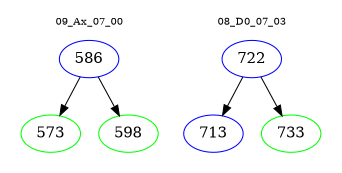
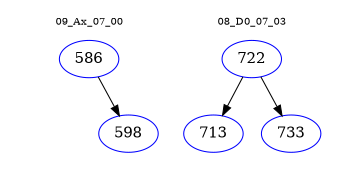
node "573": removed
node "598": color green -> blue
node "733": color green -> blue
